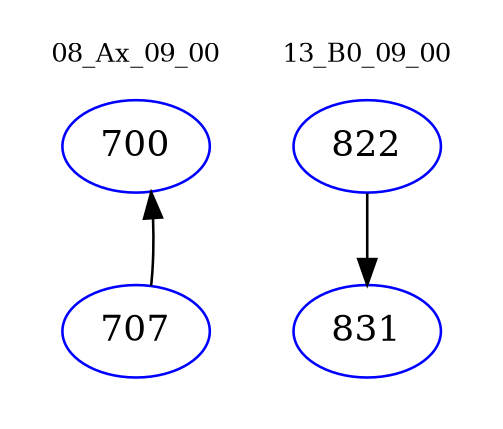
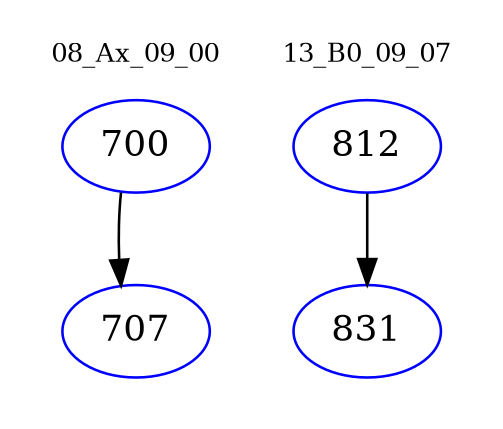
cluster "13_B0_09_00": label "13_B0_09_00" -> "13_B0_09_07"
node "822": label "822" -> "812"
edge "707" -> "700": reversed
